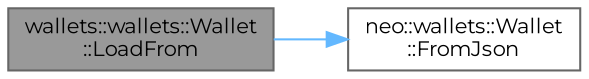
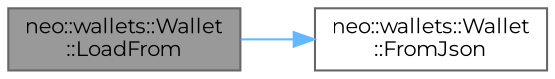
node "wallets::wallets::Wallet ::LoadFrom": label "wallets::wallets::Wallet ::LoadFrom" -> "neo::wallets::Wallet ::LoadFrom"
